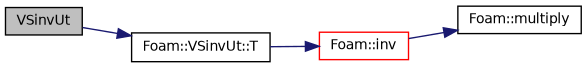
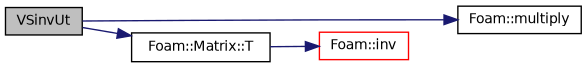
edge "Foam::inv" -> "Foam::multiply": now "VSinvUt" -> "Foam::multiply"
node "Foam::VSinvUt::T": label "Foam::VSinvUt::T" -> "Foam::Matrix::T"
